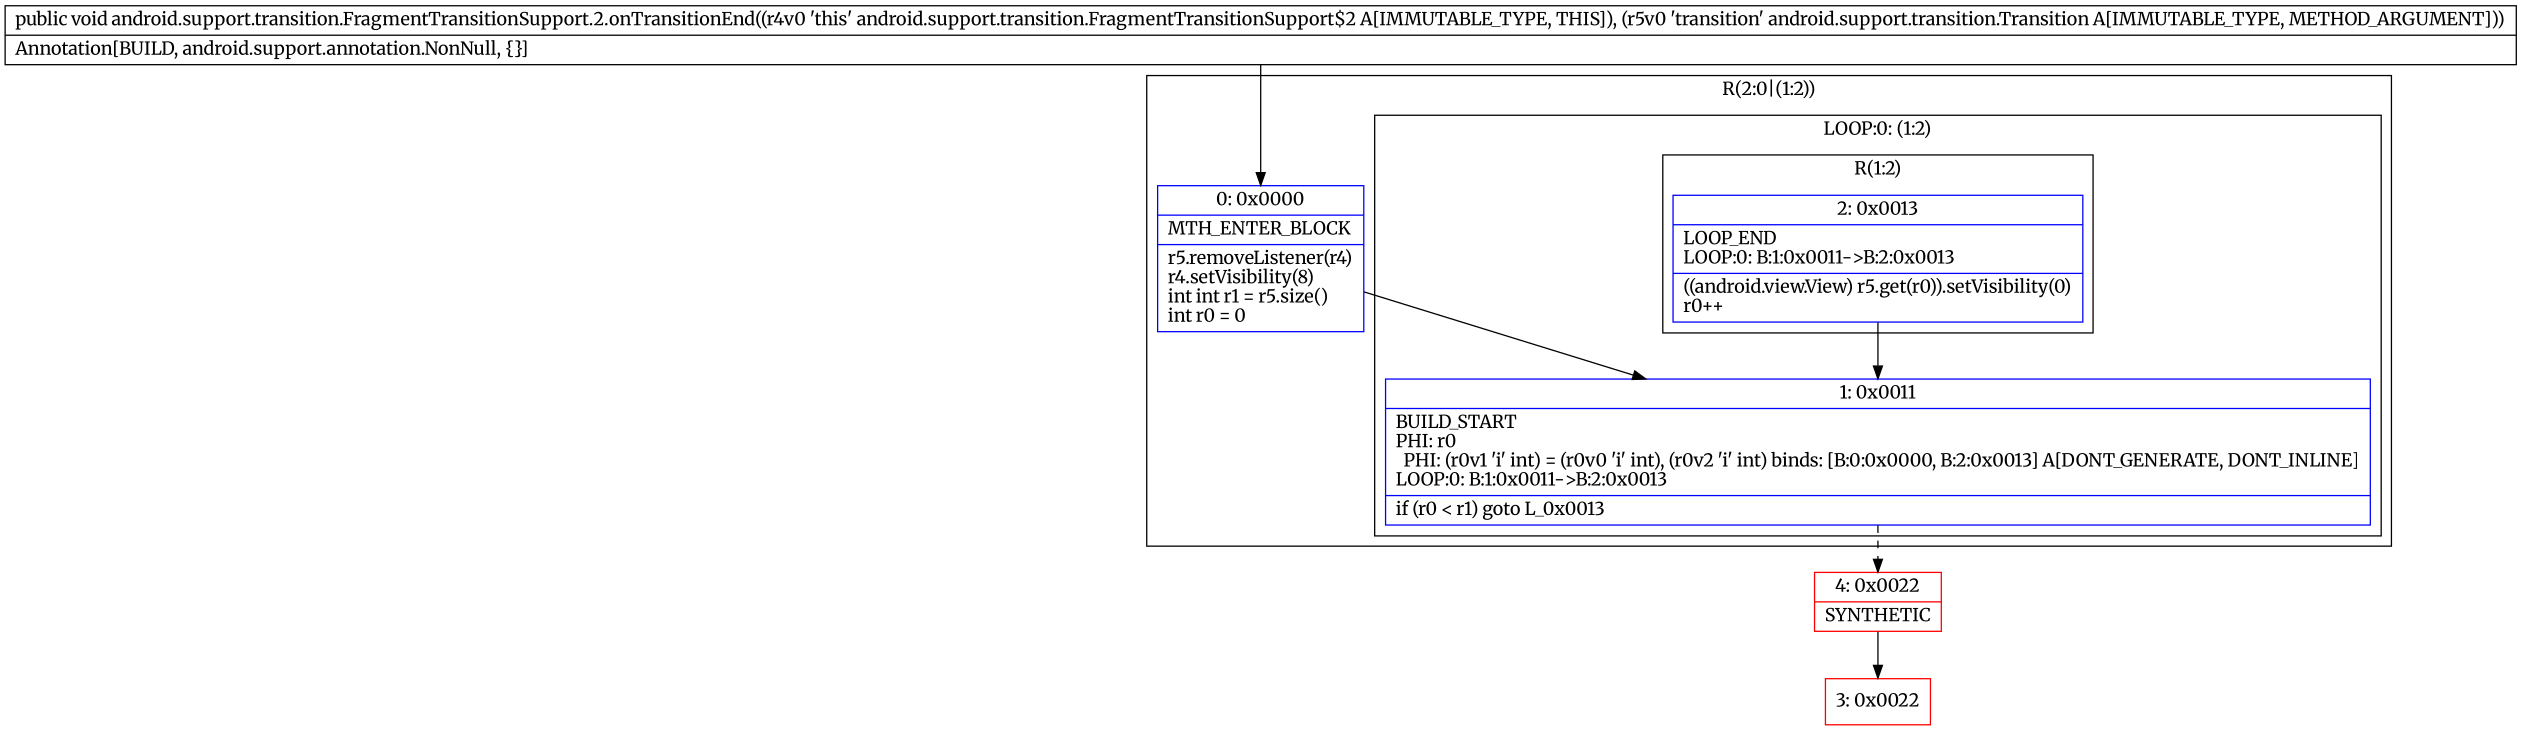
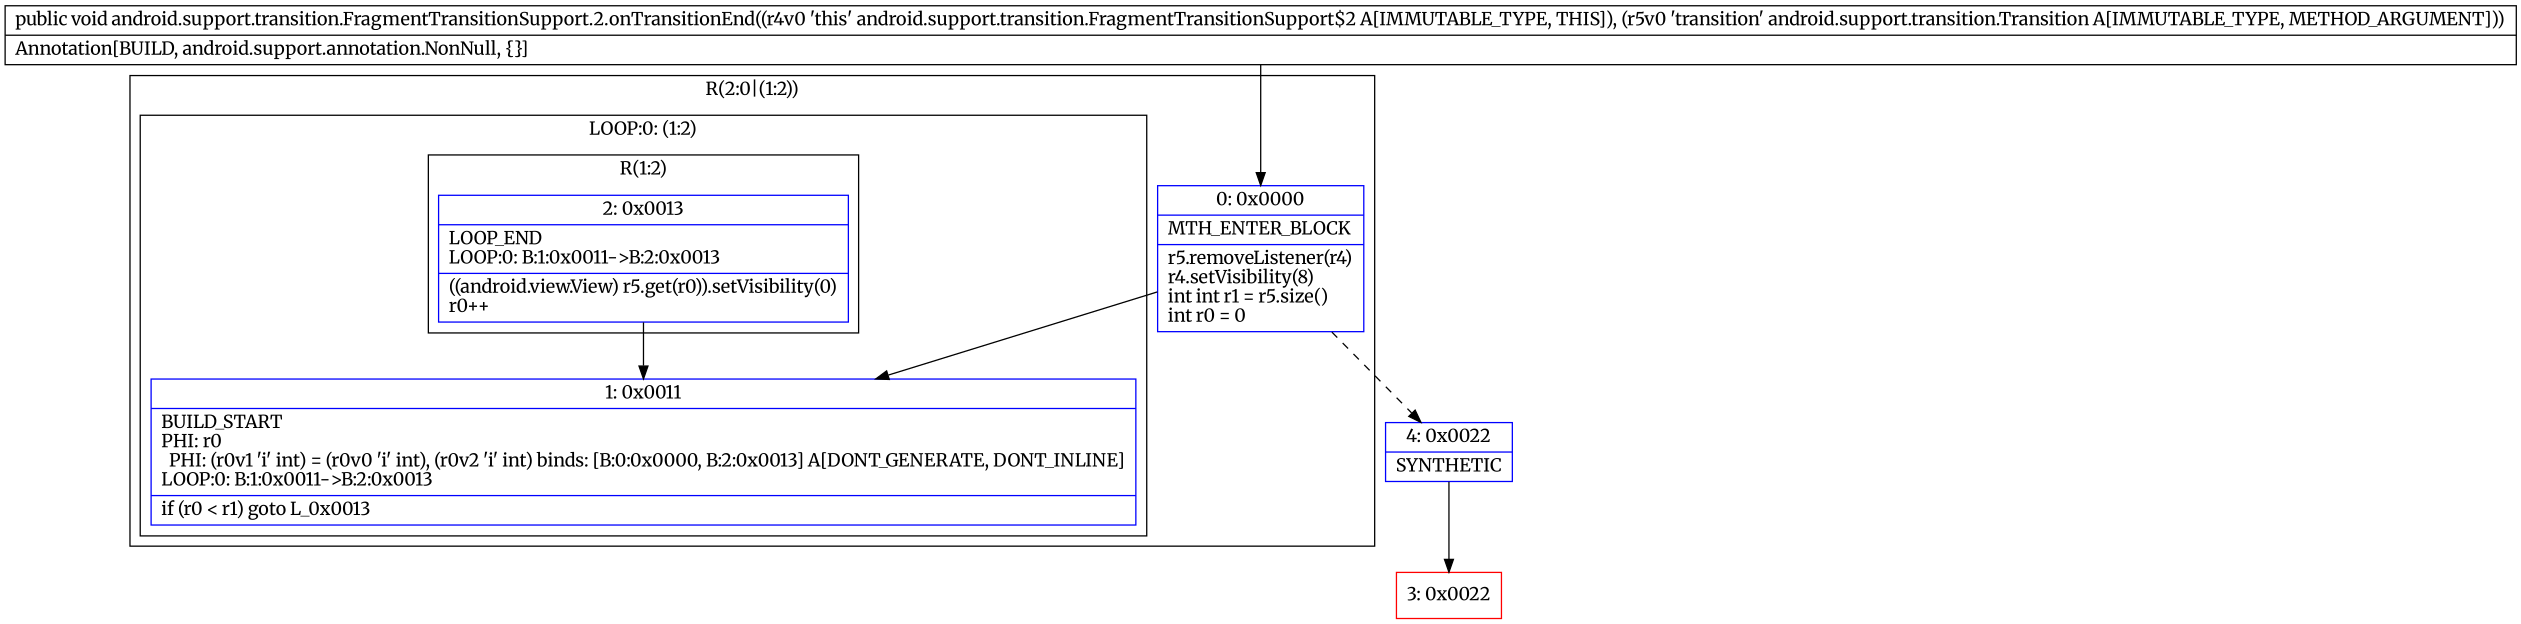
edge "1: 0x0011" -> "4: 0x0022": now "0: 0x0000" -> "4: 0x0022"
node "4: 0x0022": color red -> blue
